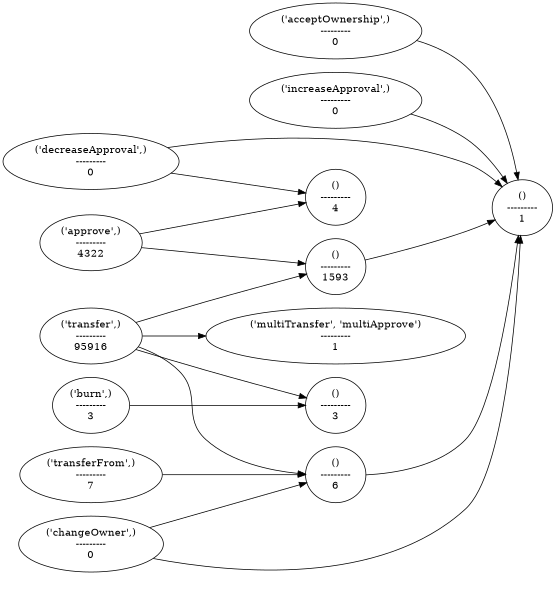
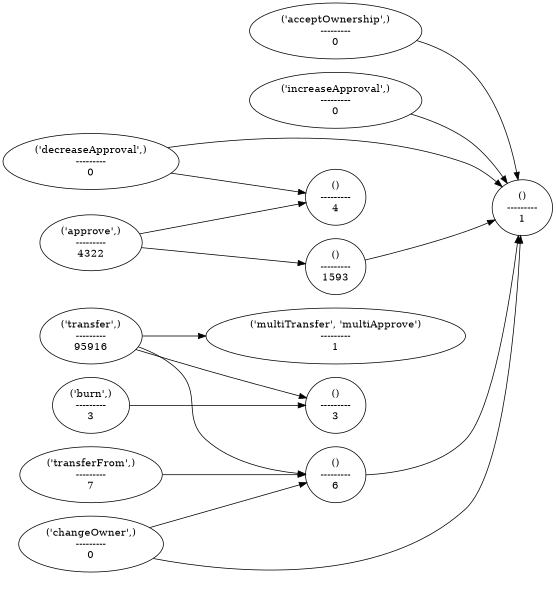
edge "('transfer',) --------- 95916" -> "() --------- 1593": removed
